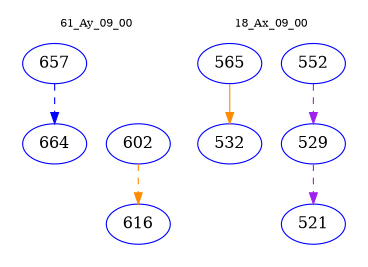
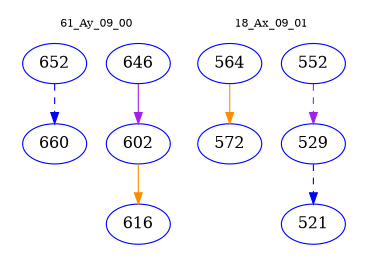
cluster "18_Ax_09_00": label "18_Ax_09_00" -> "18_Ax_09_01"
node "657": label "657" -> "652"
node "646": added
node "565": label "565" -> "564"
node "664": label "664" -> "660"
node "532": label "532" -> "572"
edge "602" -> "616": style dashed -> solid
edge "529" -> "521": color purple -> blue
